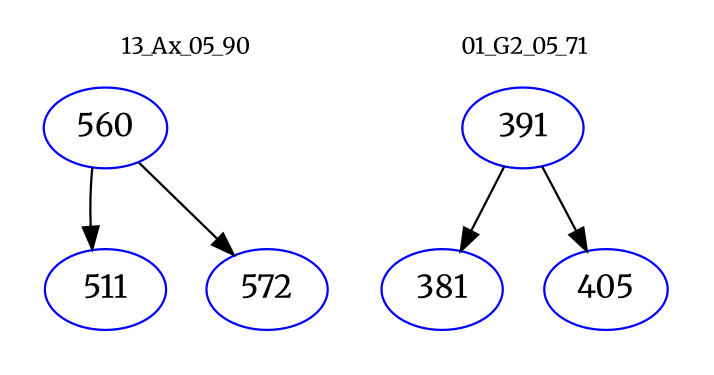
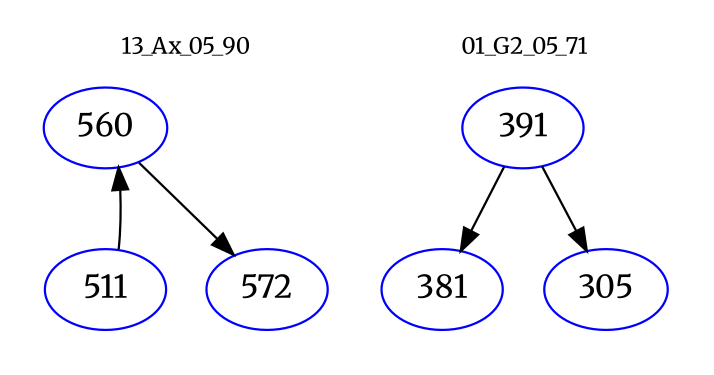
edge "560" -> "511": reversed
node "405": label "405" -> "305"
